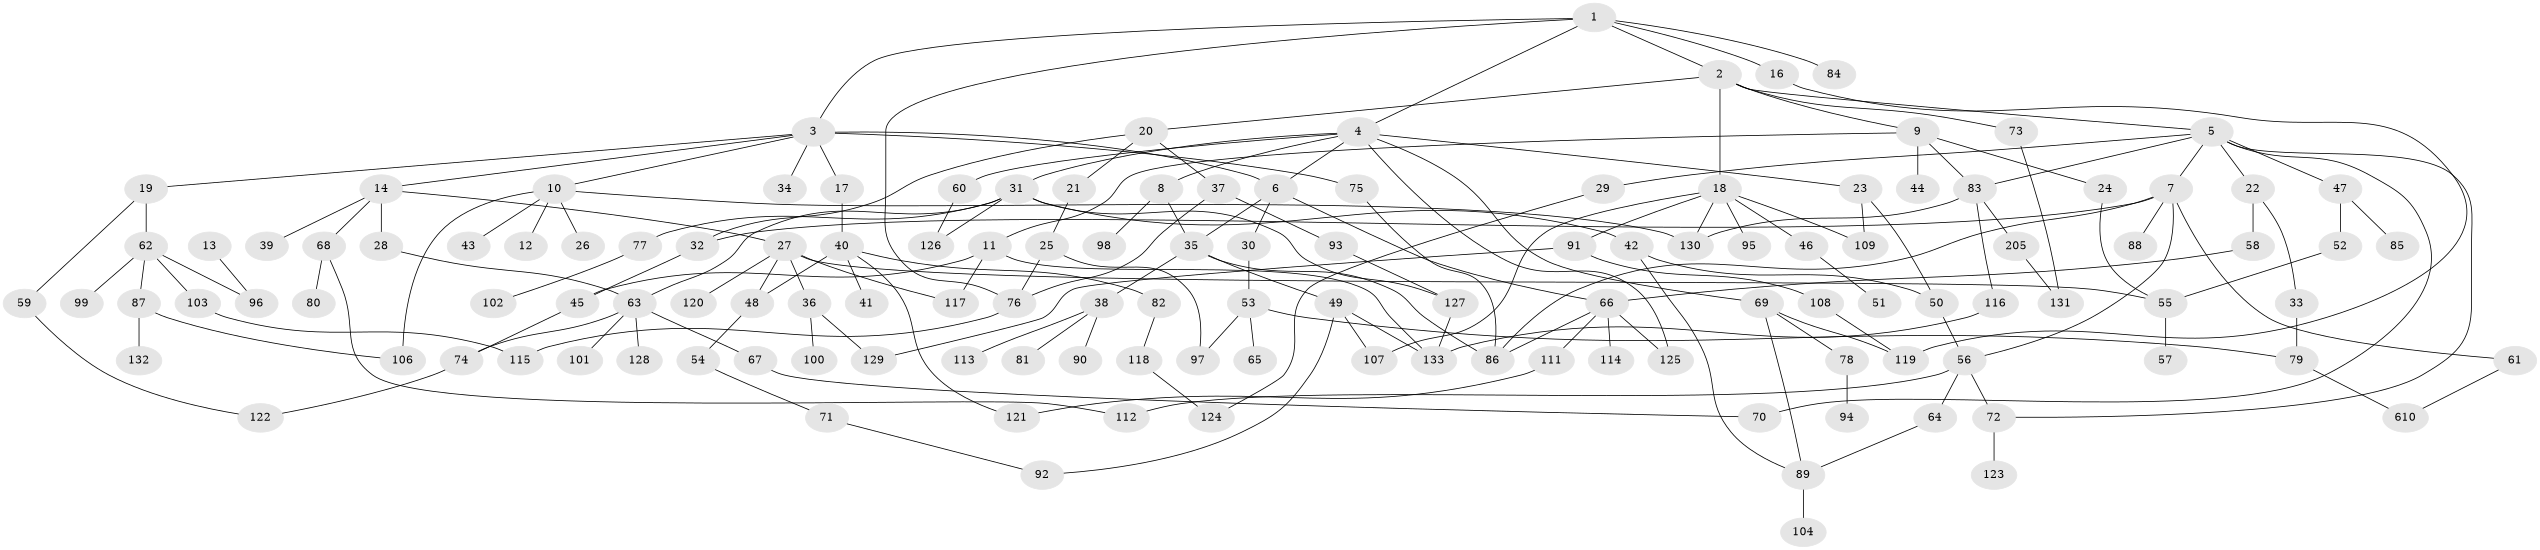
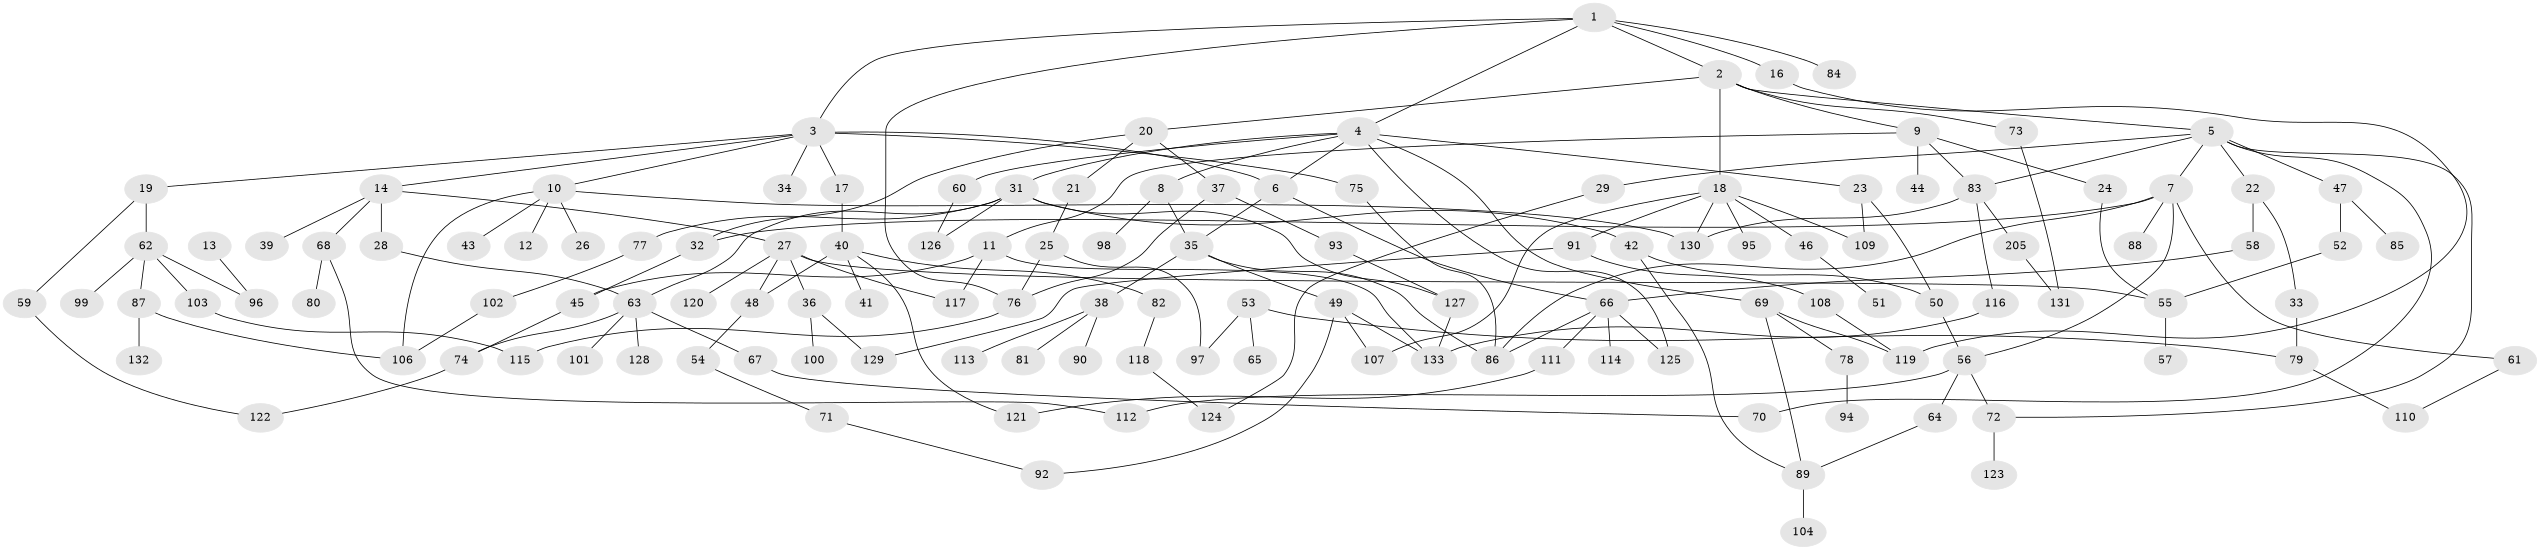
node "30": removed
edge "102" -- "106": added
node "610": label "610" -> "110"
